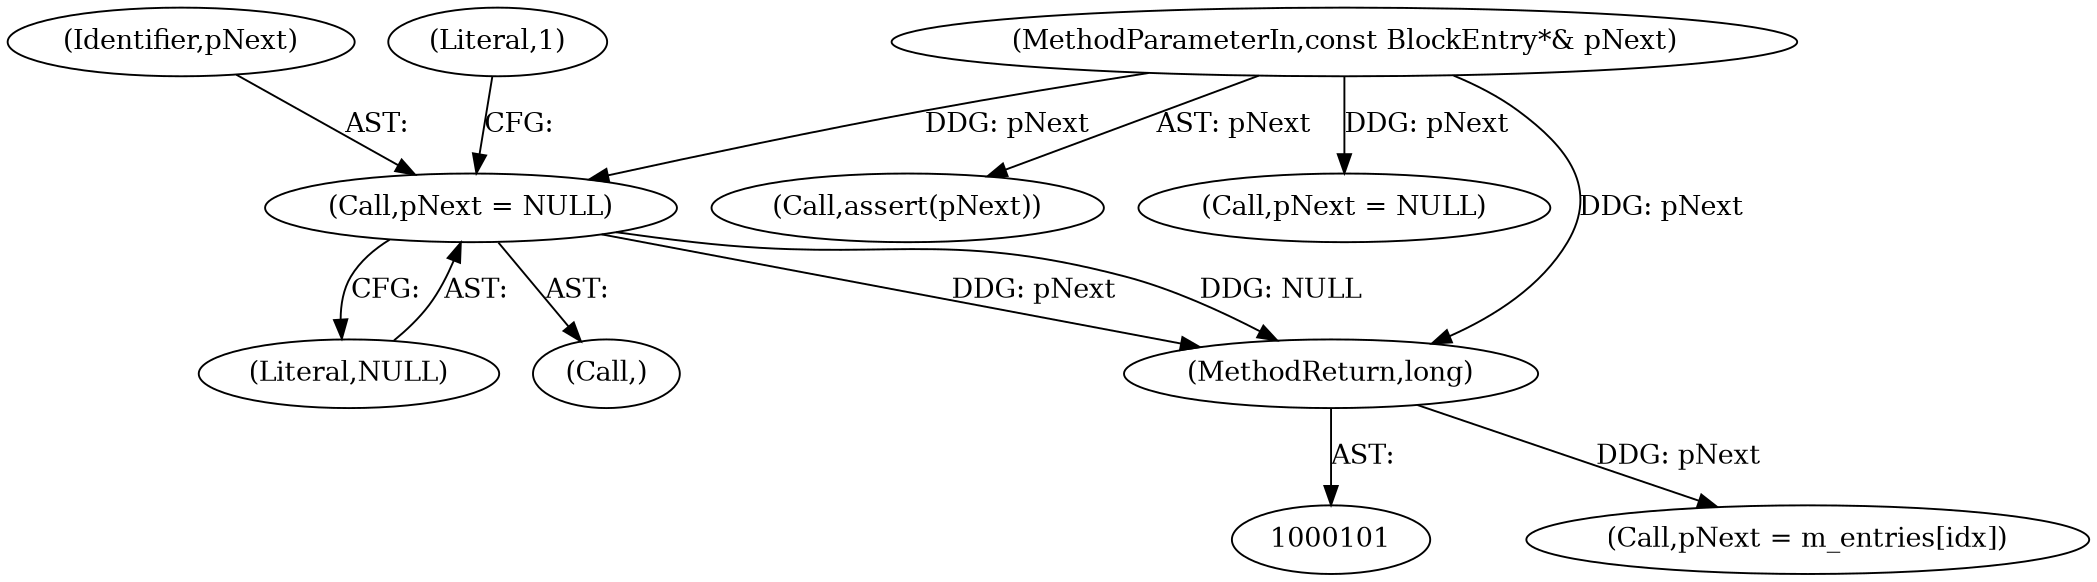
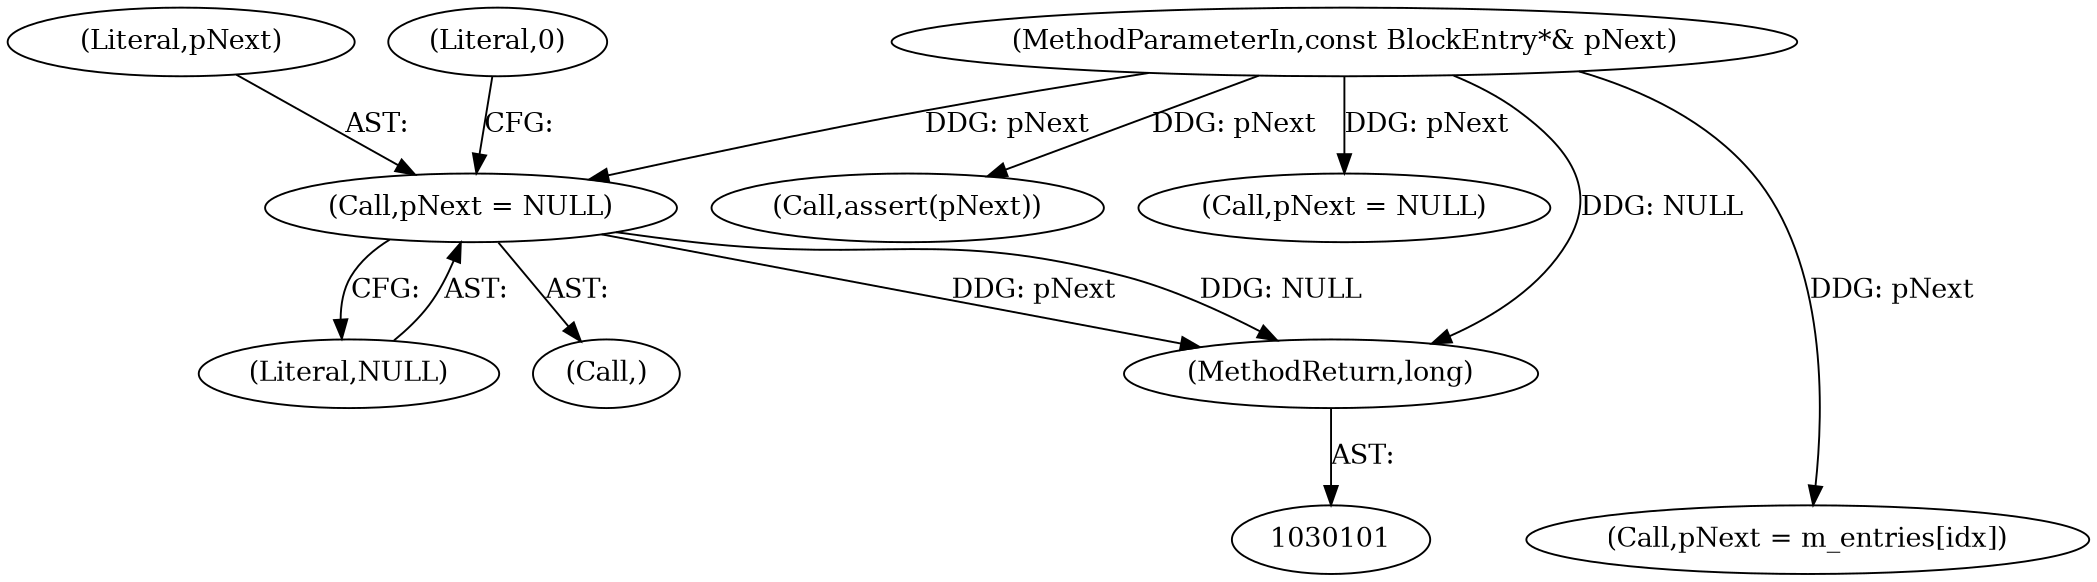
node "(Identifier,pNext)": label "(Identifier,pNext)" -> "(Literal,pNext)"
node "(Literal,1)": label "(Literal,1)" -> "(Literal,0)"
edge "(MethodParameterIn,const BlockEntry*& pNext)" -> "(Call,assert(pNext))": label "AST: pNext" -> "DDG: pNext"
edge "(MethodParameterIn,const BlockEntry*& pNext)" -> "(MethodReturn,long)": label "DDG: pNext" -> "DDG: NULL"
edge "(MethodReturn,long)" -> "(Call,pNext = m_entries[idx])": now "(MethodParameterIn,const BlockEntry*& pNext)" -> "(Call,pNext = m_entries[idx])"
node "1000101": label "1000101" -> "1030101"
